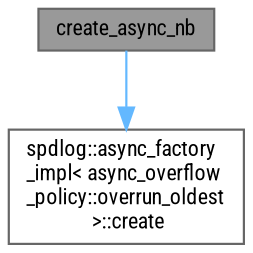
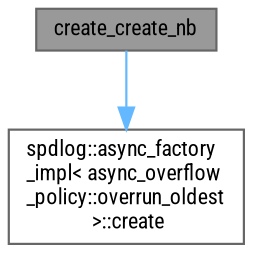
node "create_async_nb": label "create_async_nb" -> "create_create_nb"
